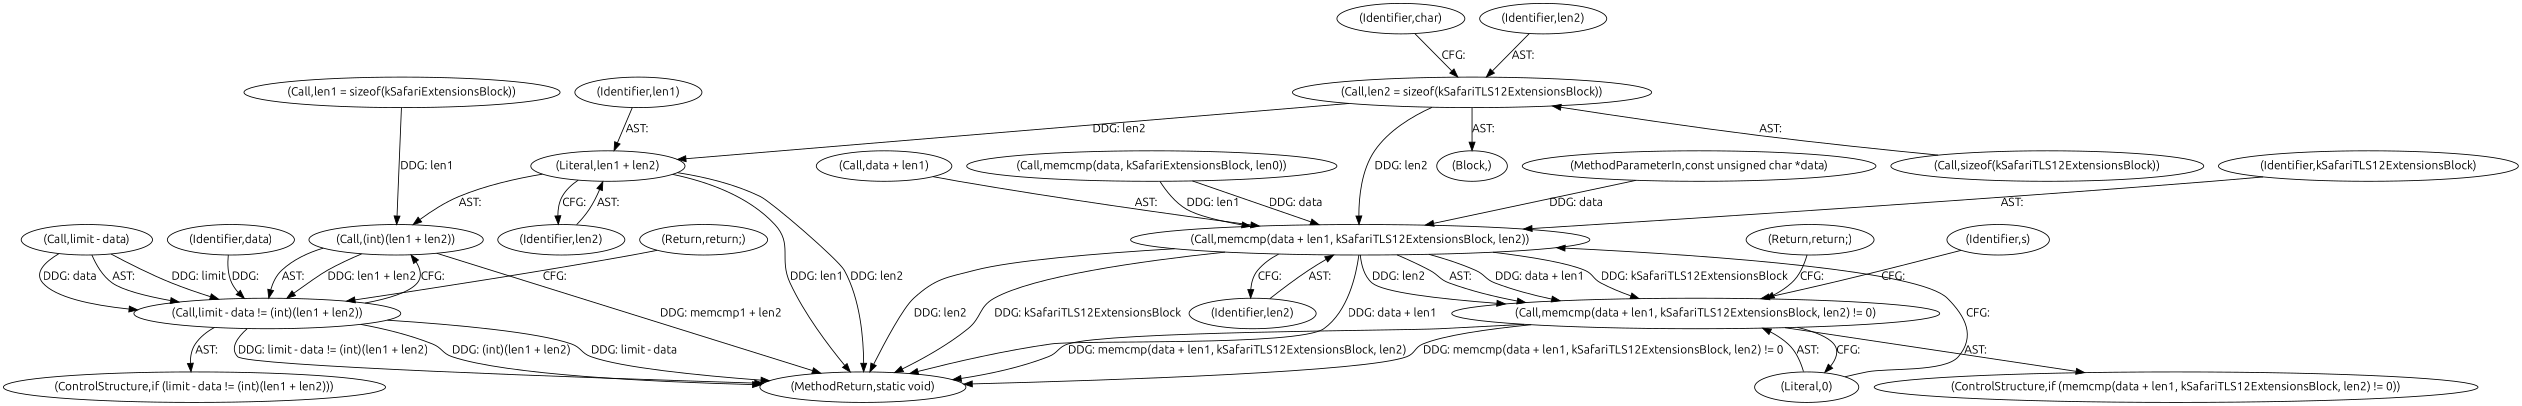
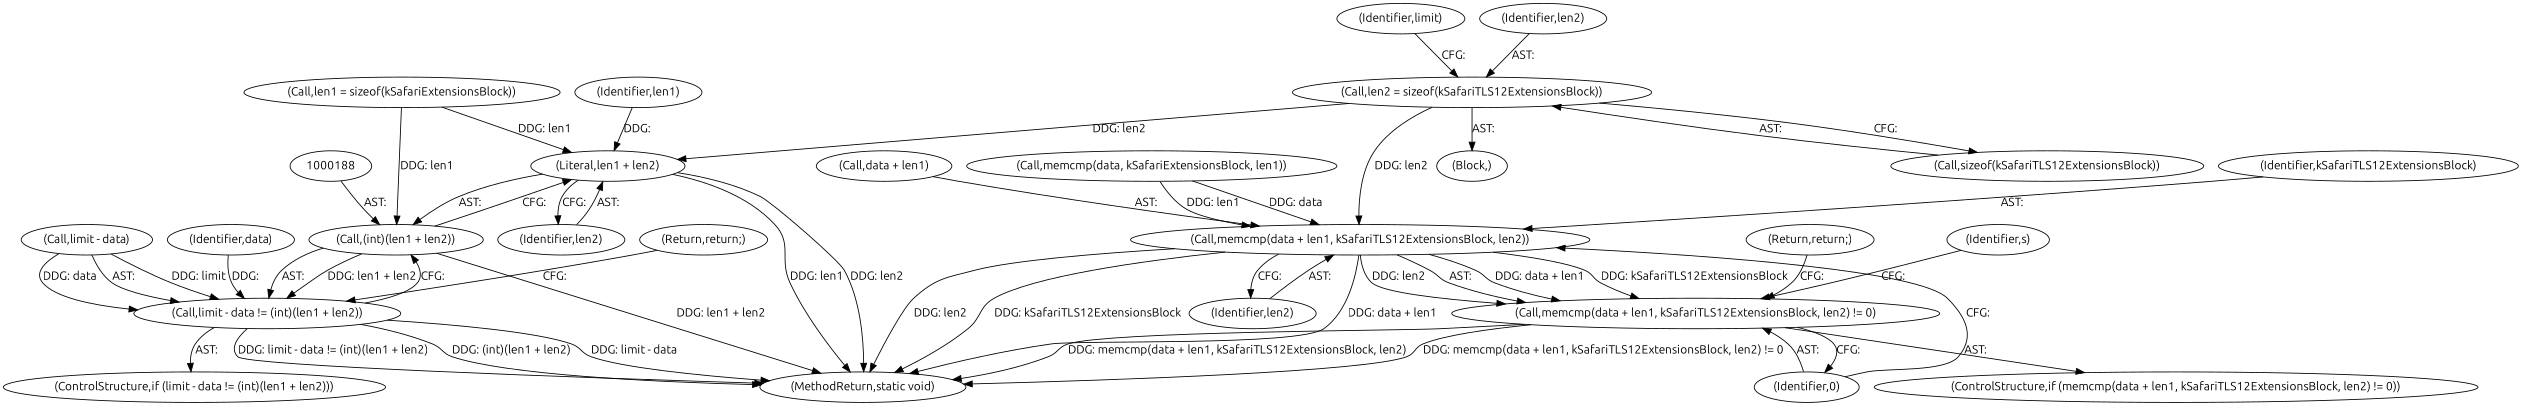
node "(Identifier,char)": label "(Identifier,char)" -> "(Identifier,limit)"
edge "(Call,len2 = sizeof(kSafariTLS12ExtensionsBlock))" -> "(Call,sizeof(kSafariTLS12ExtensionsBlock))": added, label "CFG:"
edge "(Call,len1 = sizeof(kSafariExtensionsBlock))" -> "(Literal,len1 + len2)": added, label "DDG: len1"
edge "(Identifier,len1)" -> "(Literal,len1 + len2)": label "AST: " -> "DDG: "
node "1000188": added
node "(Call,memcmp(data, kSafariExtensionsBlock, len0))": label "(Call,memcmp(data, kSafariExtensionsBlock, len0))" -> "(Call,memcmp(data, kSafariExtensionsBlock, len1))"
node "(MethodParameterIn,const unsigned char *data)": removed
edge "(Call,(int)(len1 + len2))" -> "(Literal,len1 + len2)": added, label "CFG:"
edge "(Call,(int)(len1 + len2))" -> "(MethodReturn,static void)": label "DDG: memcmp1 + len2" -> "DDG: len1 + len2"
node "(Literal,0)": label "(Literal,0)" -> "(Identifier,0)"
